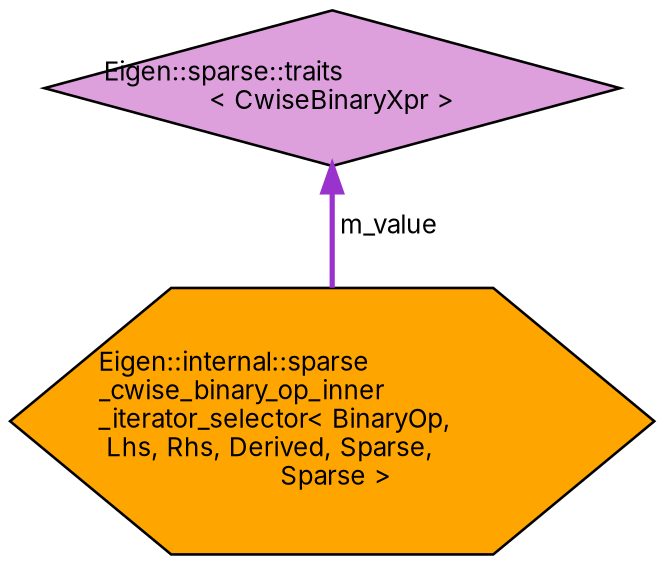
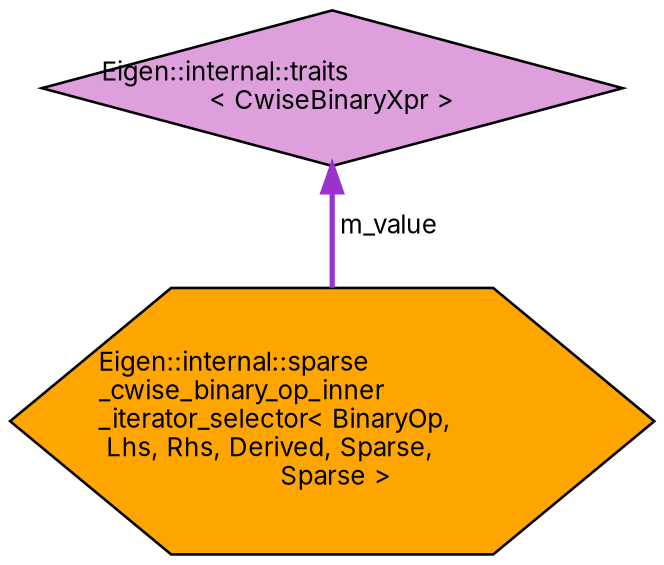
node "Eigen::sparse::traits < CwiseBinaryXpr >": label "Eigen::sparse::traits < CwiseBinaryXpr >" -> "Eigen::internal::traits < CwiseBinaryXpr >"
